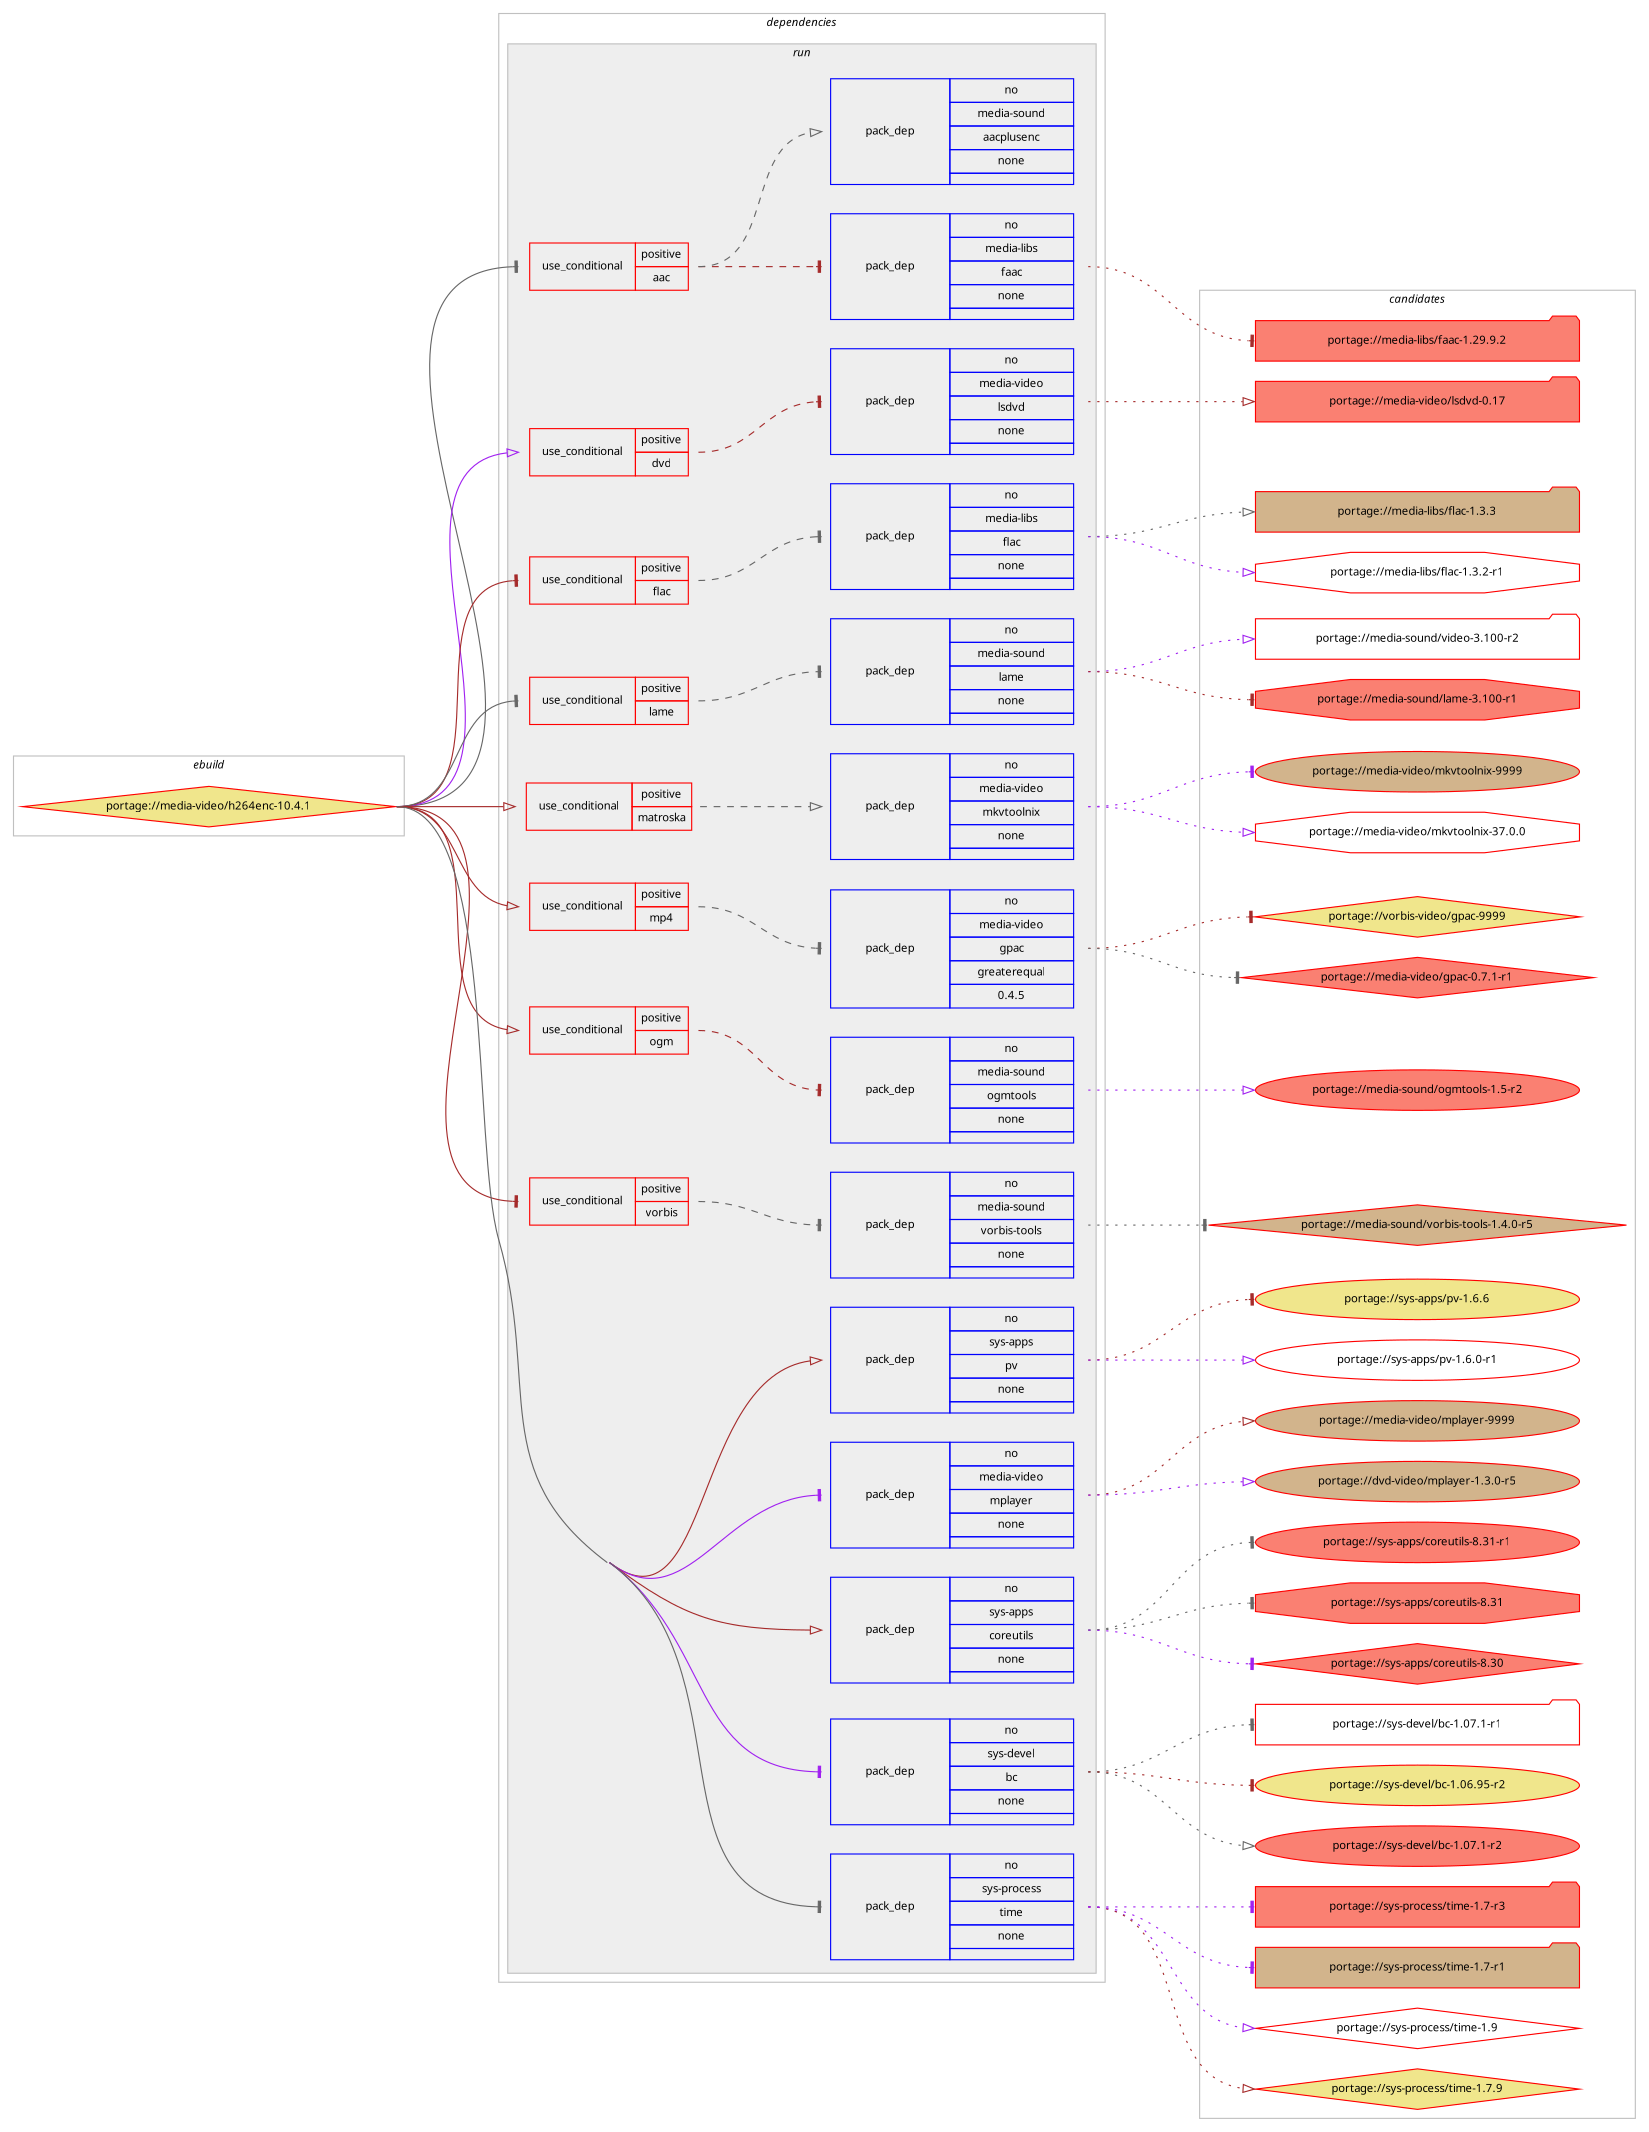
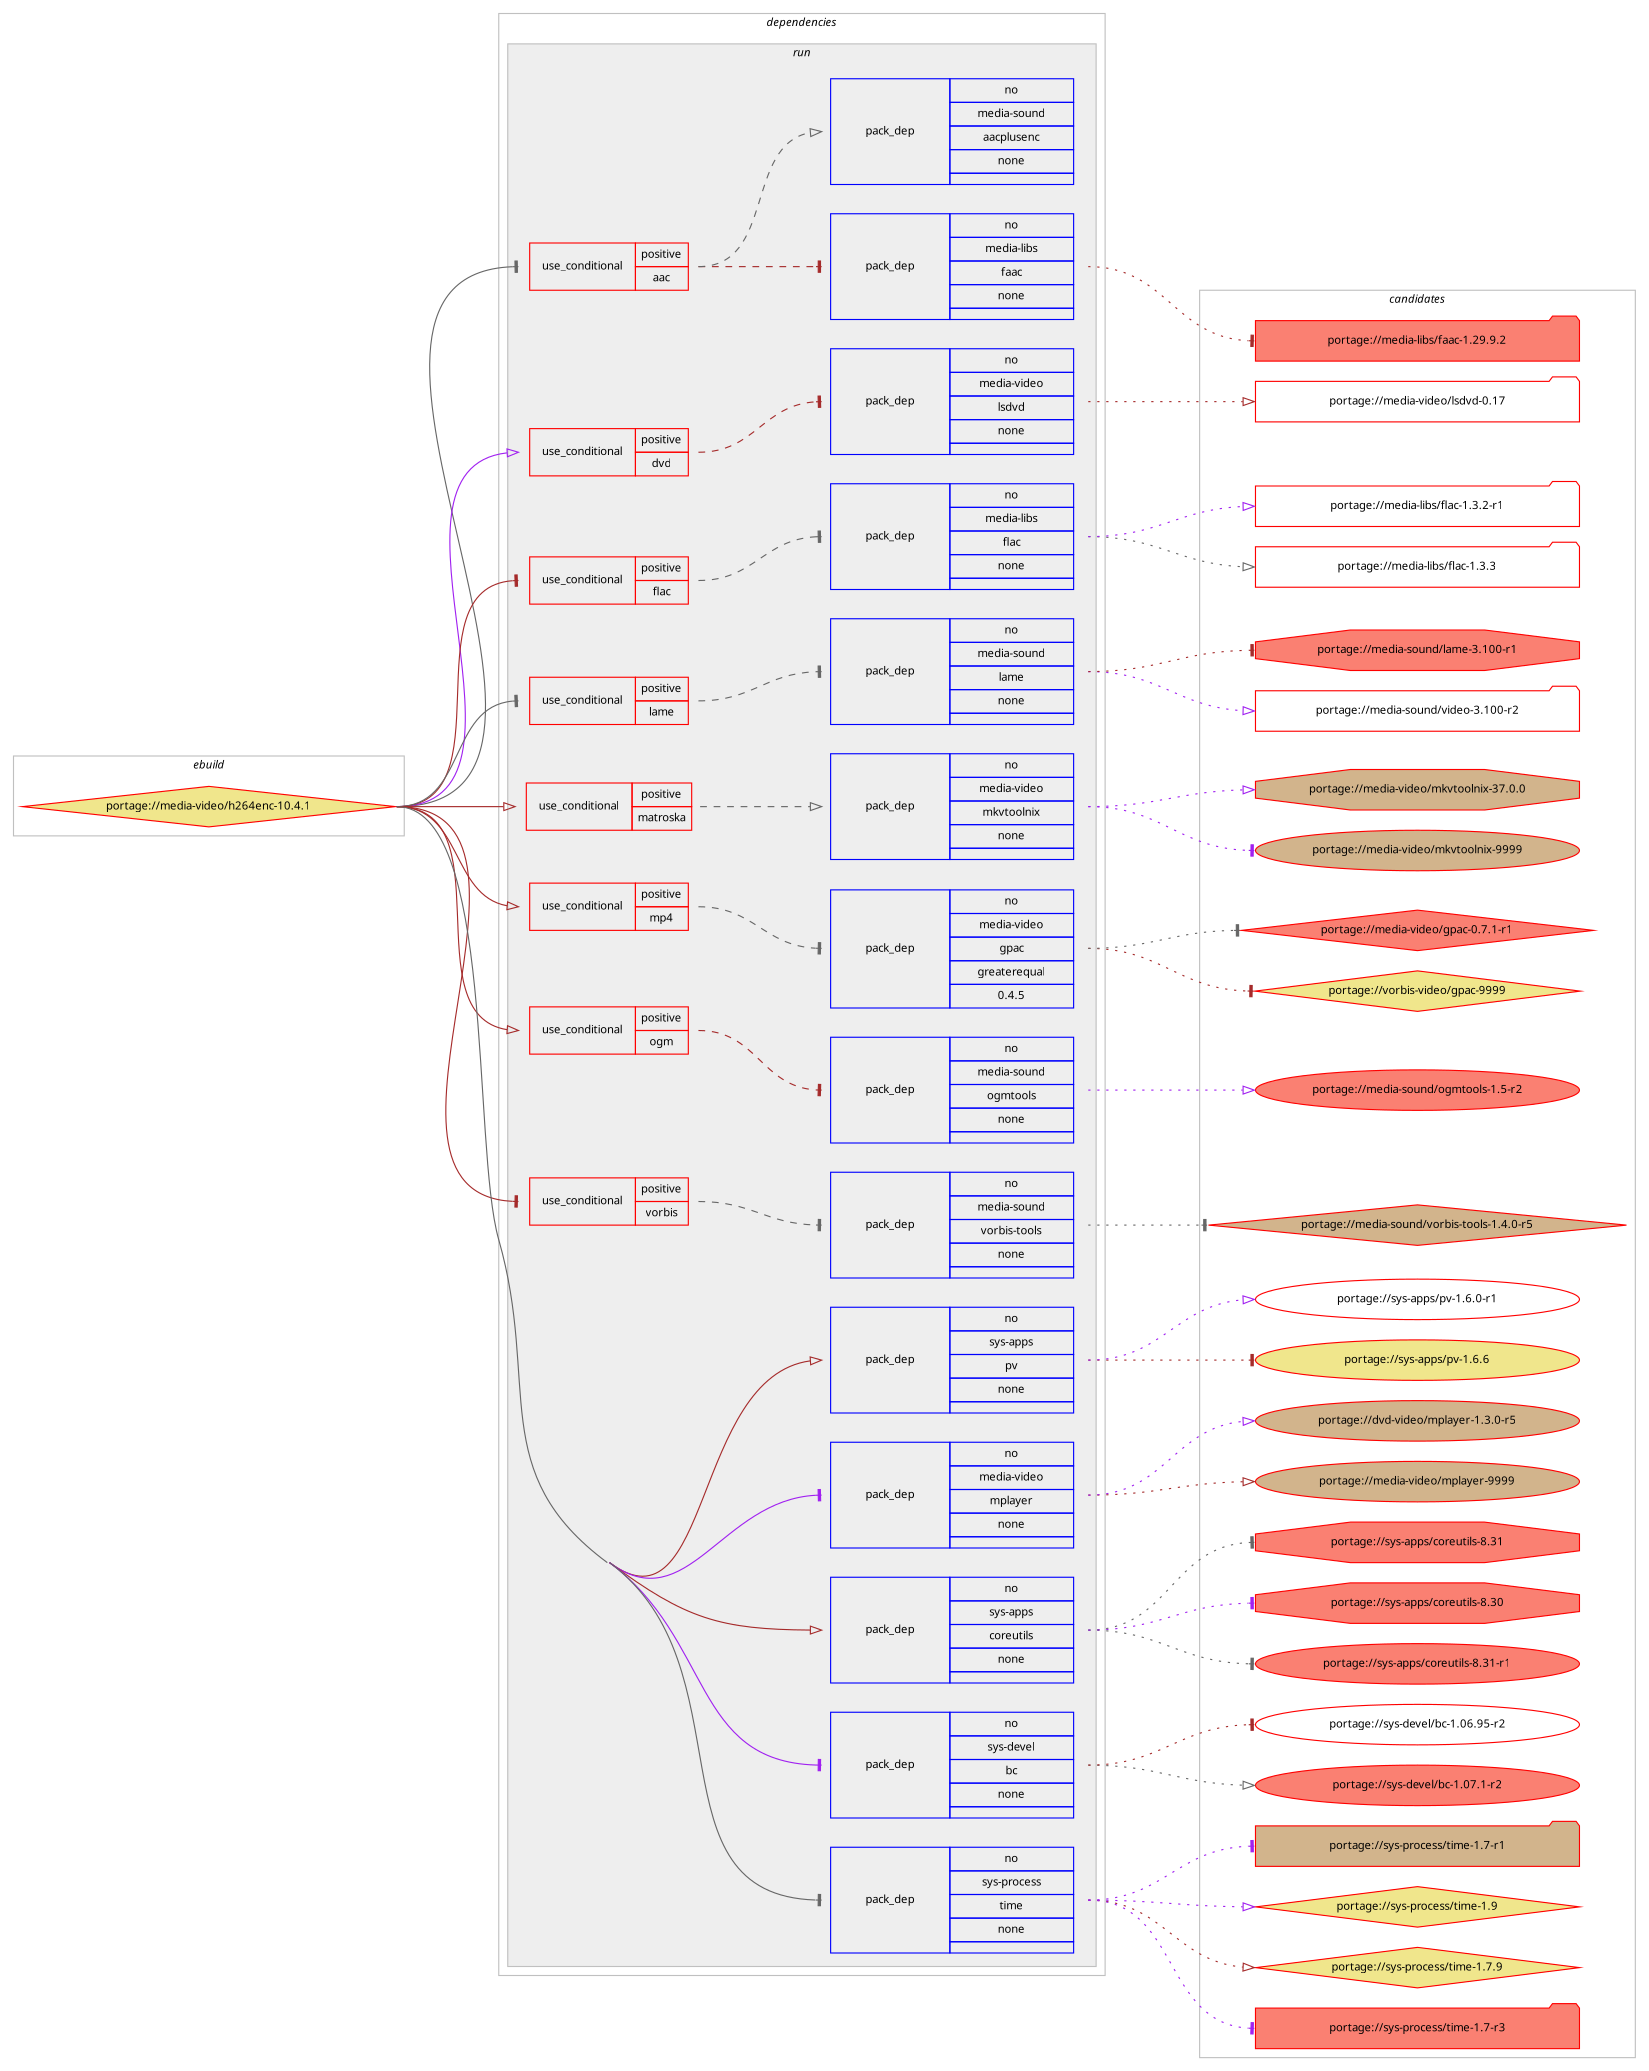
node "portage://media-video/lsdvd-0.17": fillcolor salmon -> white
node "portage://media-libs/flac-1.3.3": fillcolor tan -> white
node "portage://media-libs/flac-1.3.2-r1": shape octagon -> folder
node "portage://media-video/mkvtoolnix-37.0.0": fillcolor white -> tan
node "portage://sys-apps/coreutils-8.30": shape diamond -> octagon
node "portage://sys-devel/bc-1.07.1-r1": removed
node "portage://sys-devel/bc-1.06.95-r2": fillcolor khaki -> white
node "portage://sys-process/time-1.9": fillcolor white -> khaki
